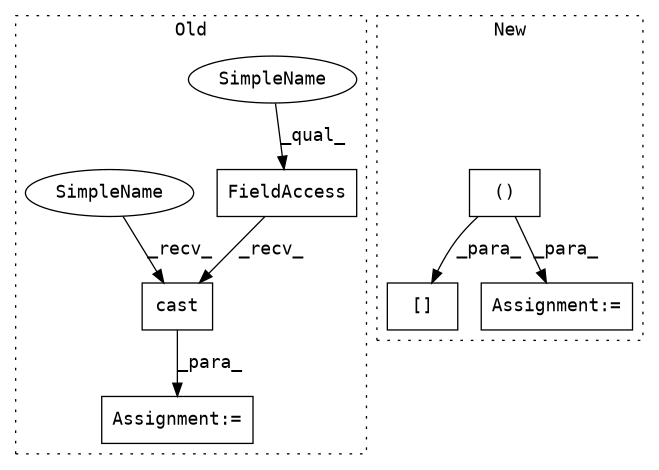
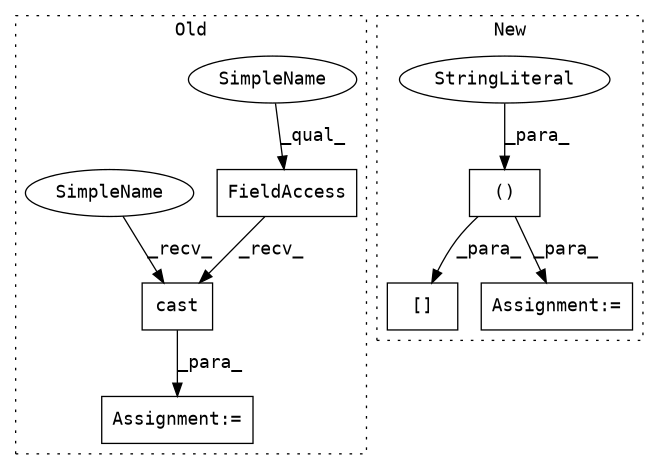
node "StringLiteral": added
